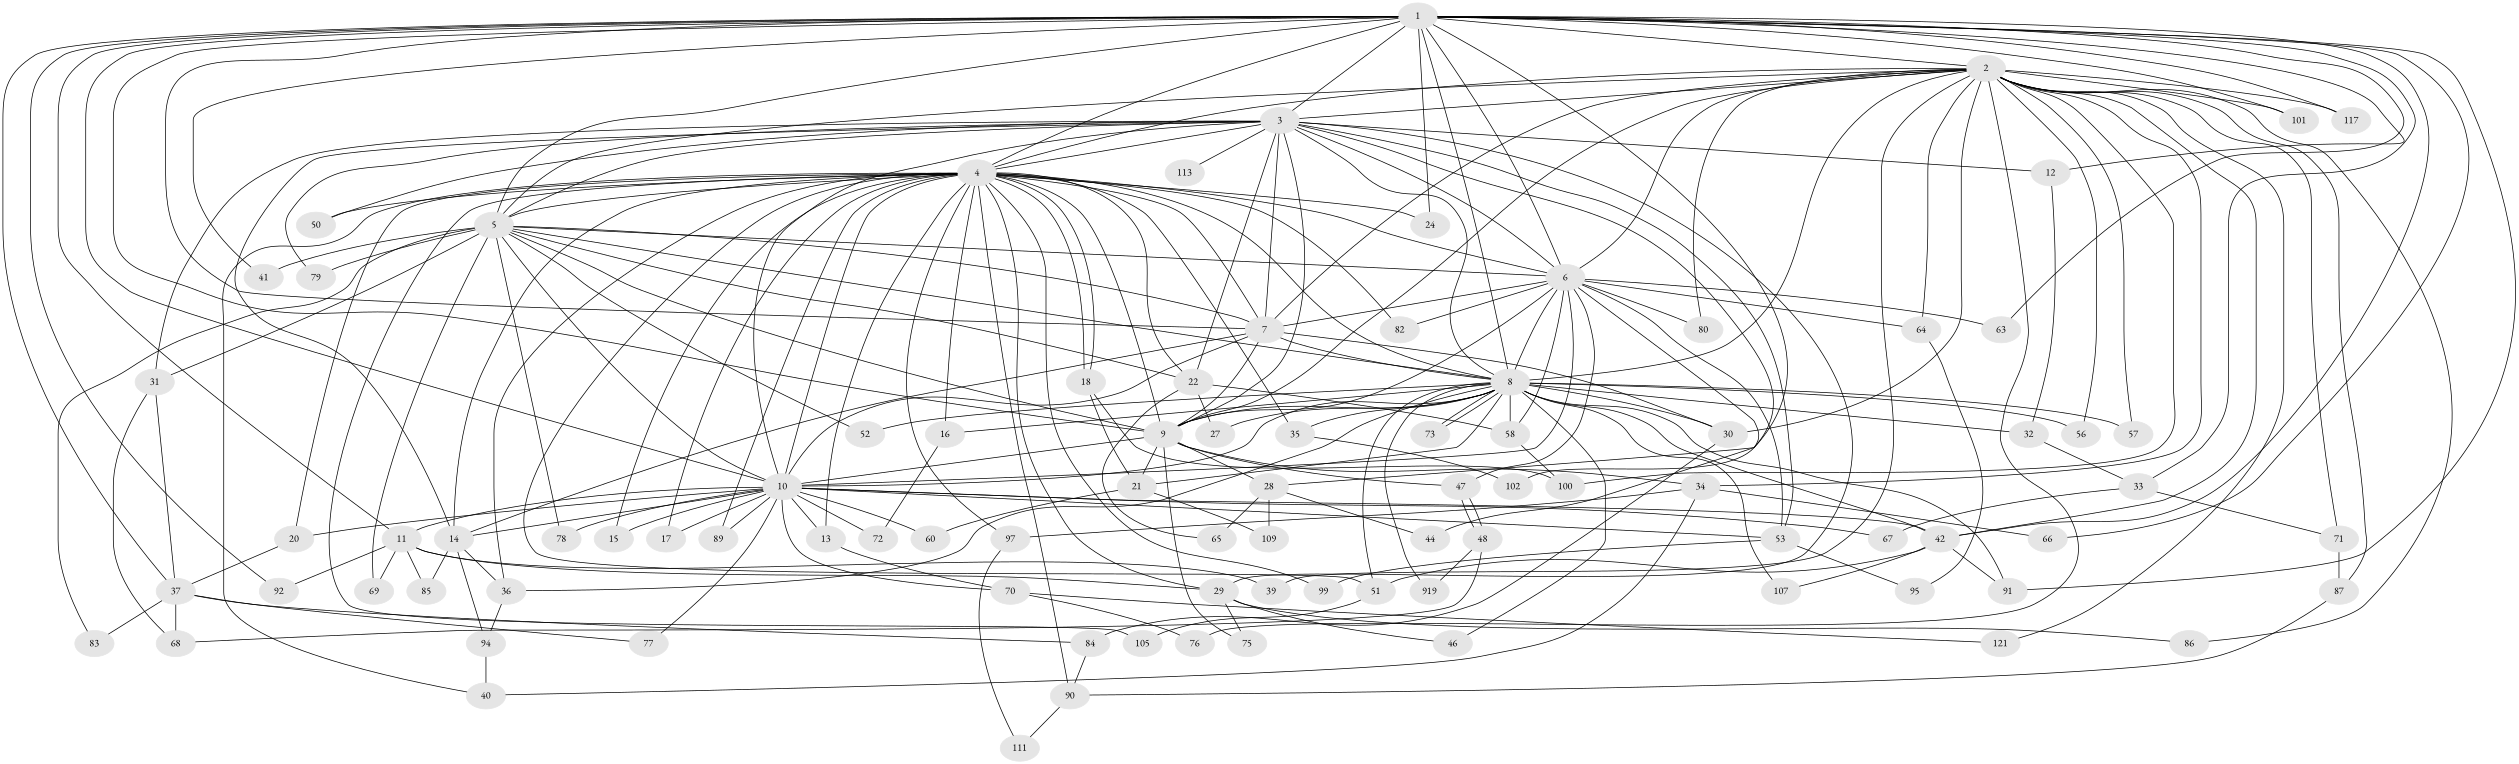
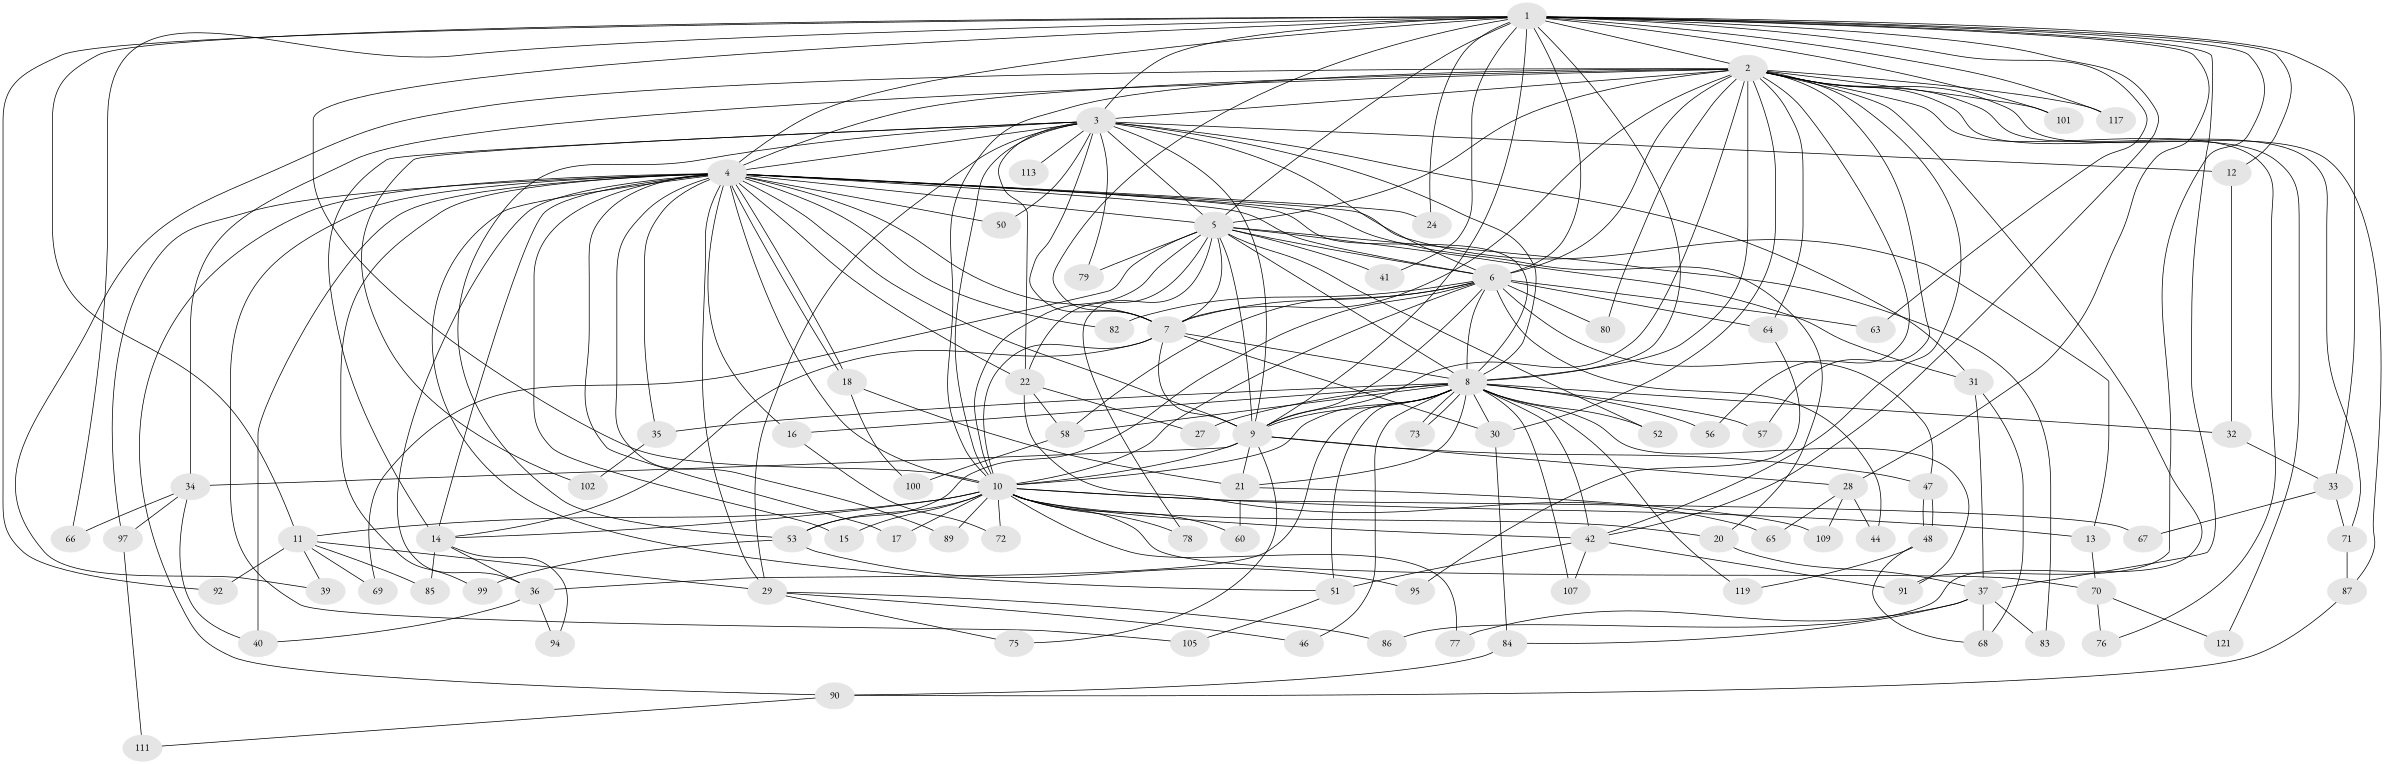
edge "2" -- "100": now "2" -- "10"
node "919": label "919" -> "119"
edge "94" -- "40": now "36" -- "40"
